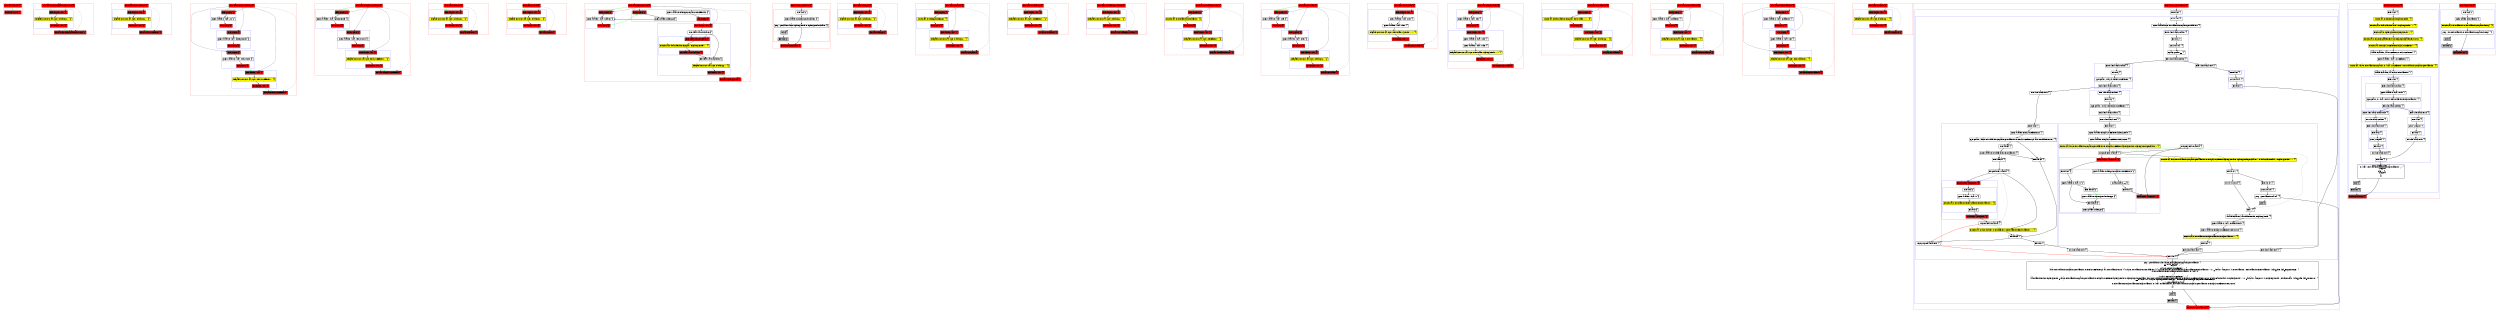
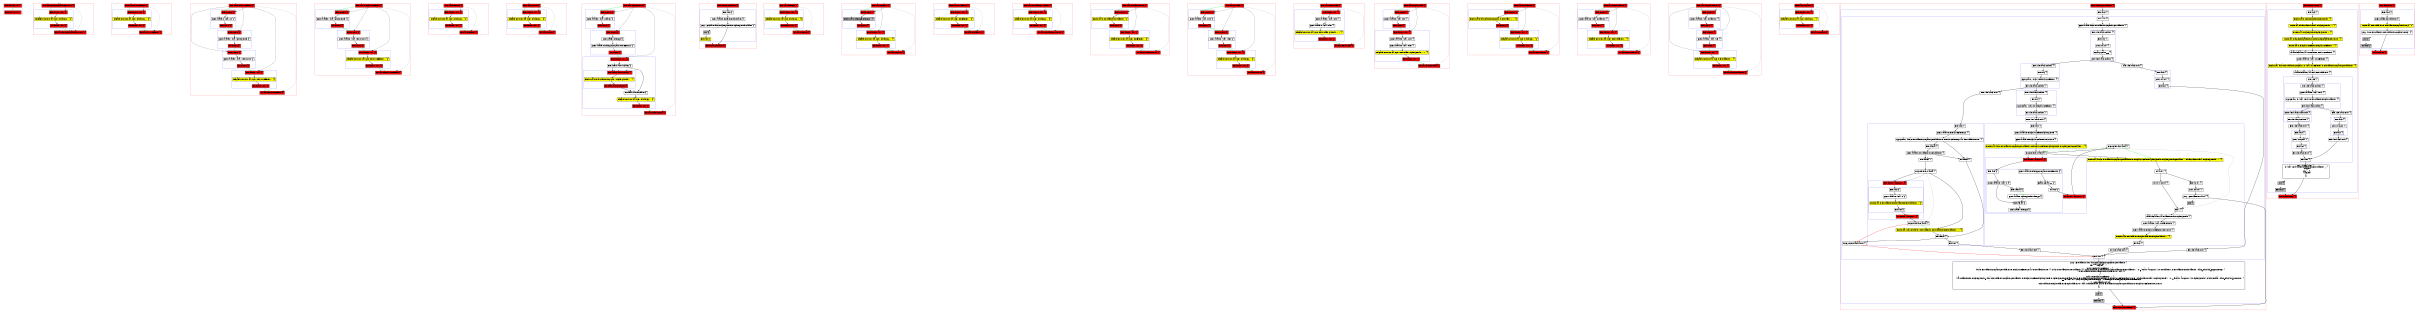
edge "Access qualifier /TokenType [3]" -> "Access variable R|<local>/_children| [3]": now "Access qualifier /TokenType [3]" -> "Access variable R|/TokenType.Companion.MODIFIER_LIST| [3]"
node "Function call: R|/TokenType.TokenType|() [4]": fillcolor yellow -> gray
node "Exit block [3]": fillcolor gray -> yellow
